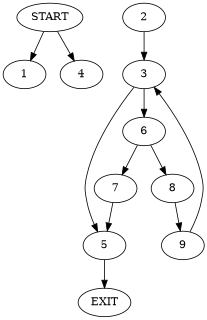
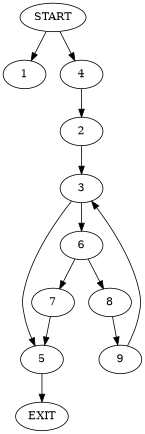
edge "4" -> "2": added
